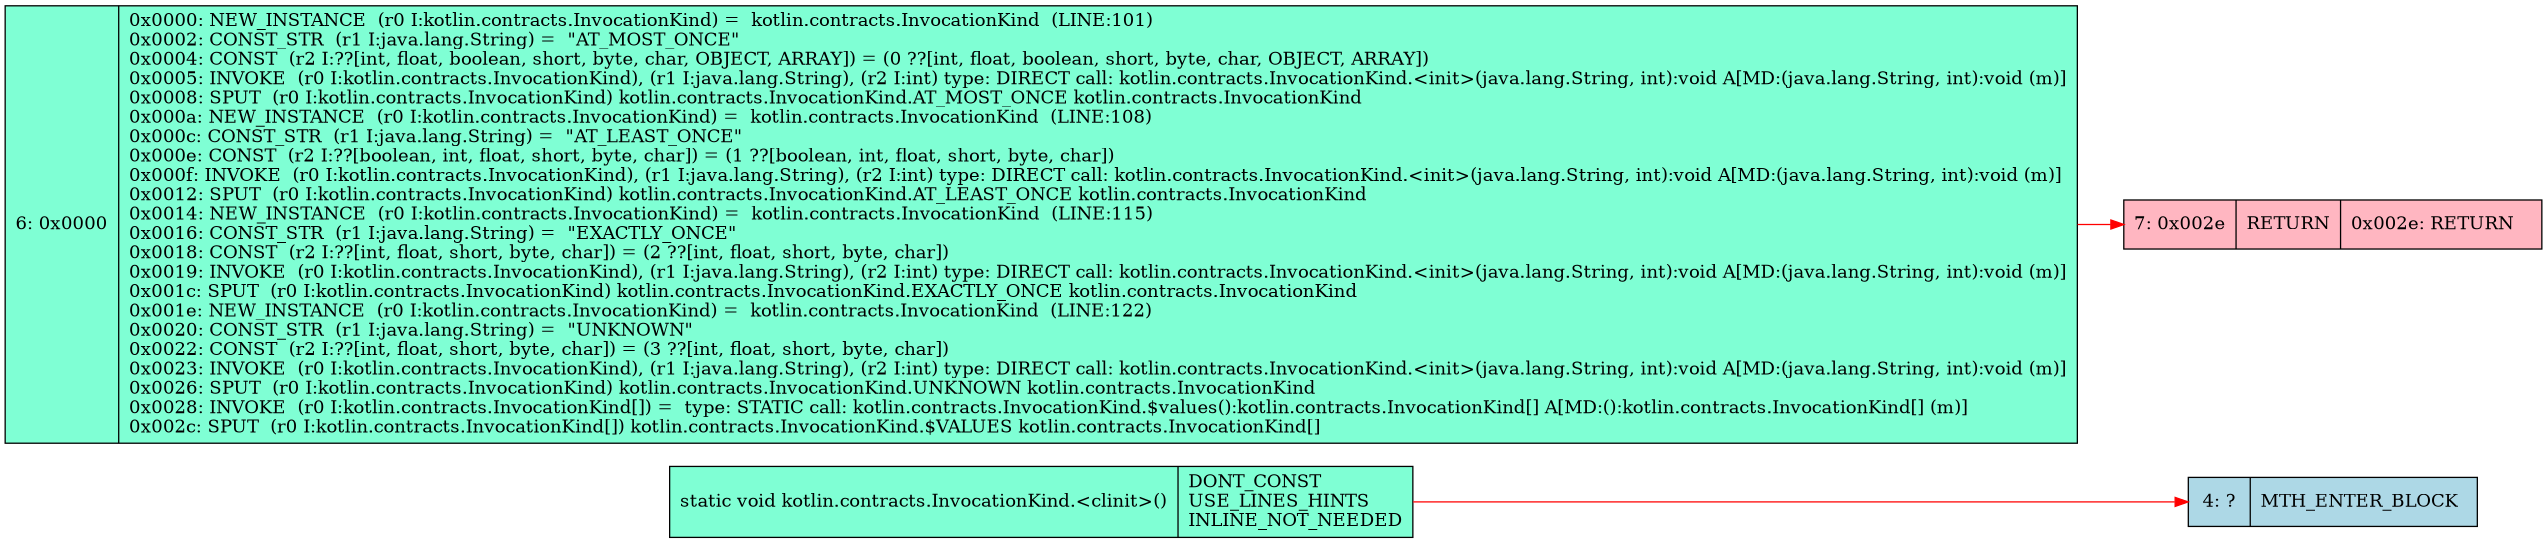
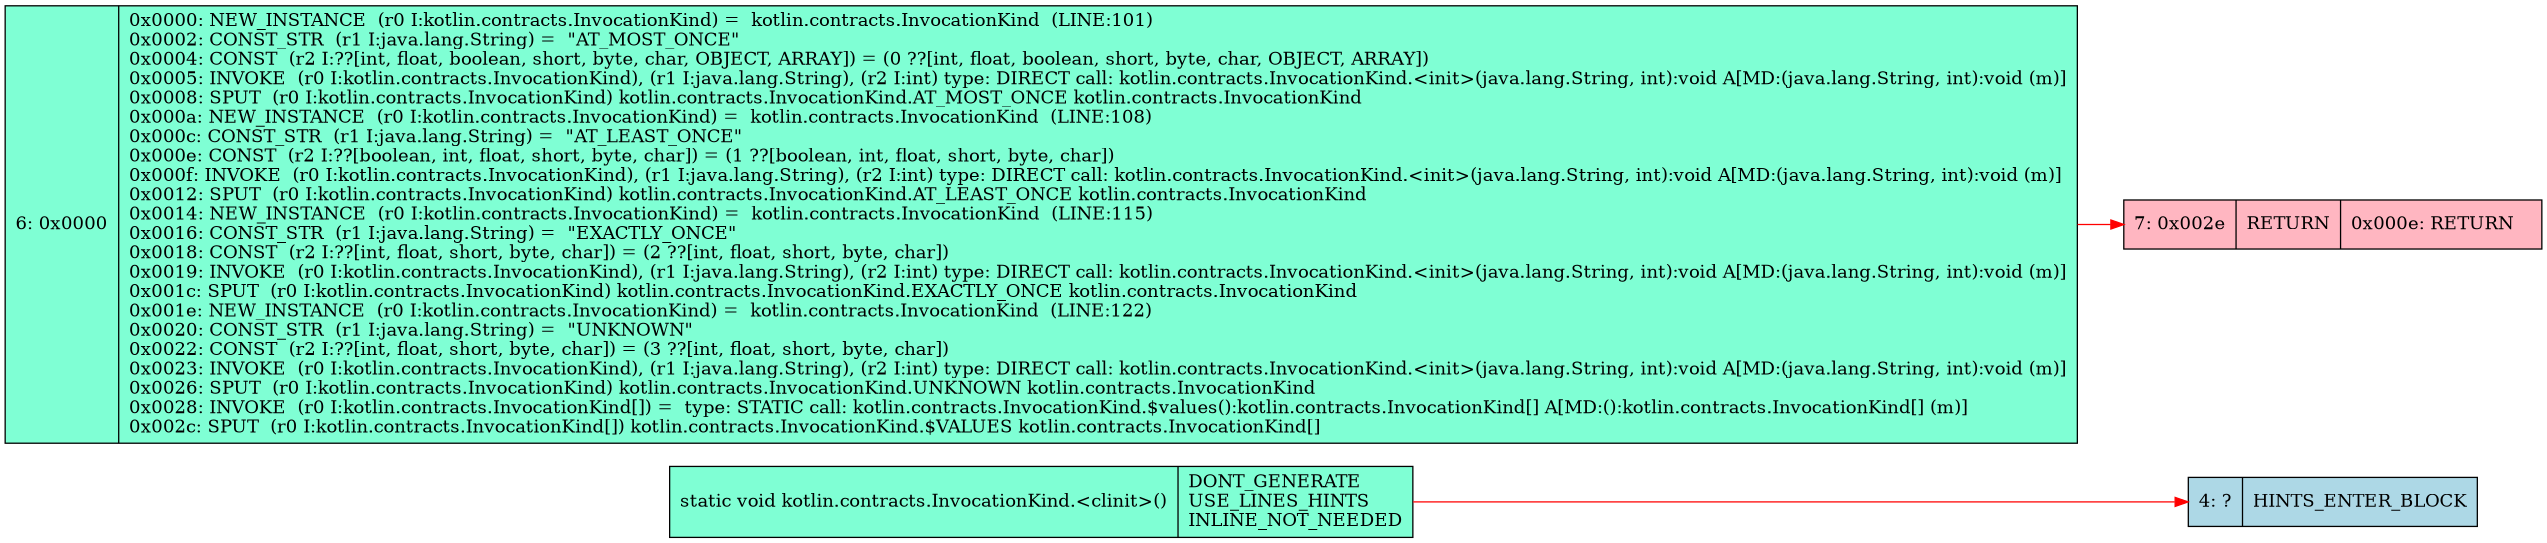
node "7: 0x002e": text "0x002e: RETURN" -> "0x000e: RETURN"
node "static void kotlin.contracts.InvocationKind.<clinit>()": text "DONT_CONST" -> "DONT_GENERATE"
node "4: ?": text "MTH_ENTER_BLOCK" -> "HINTS_ENTER_BLOCK"
